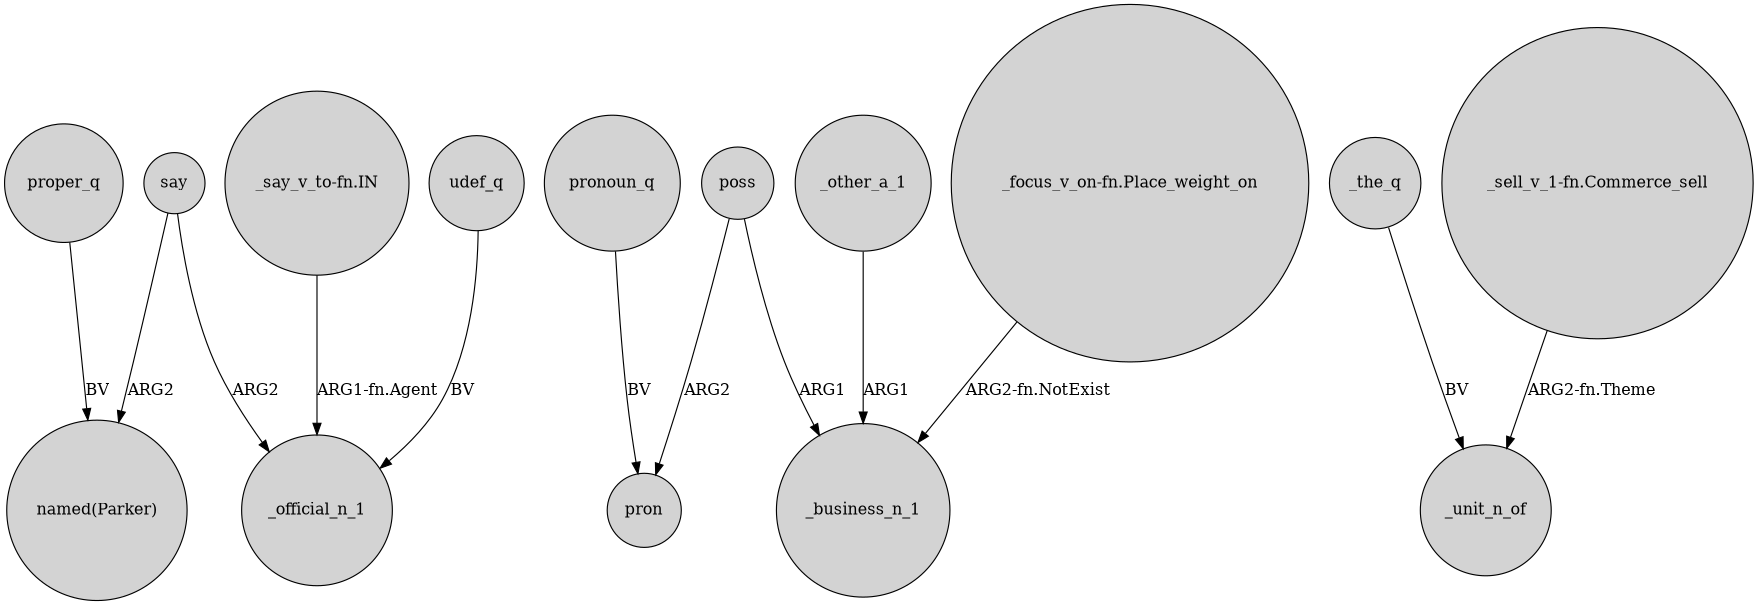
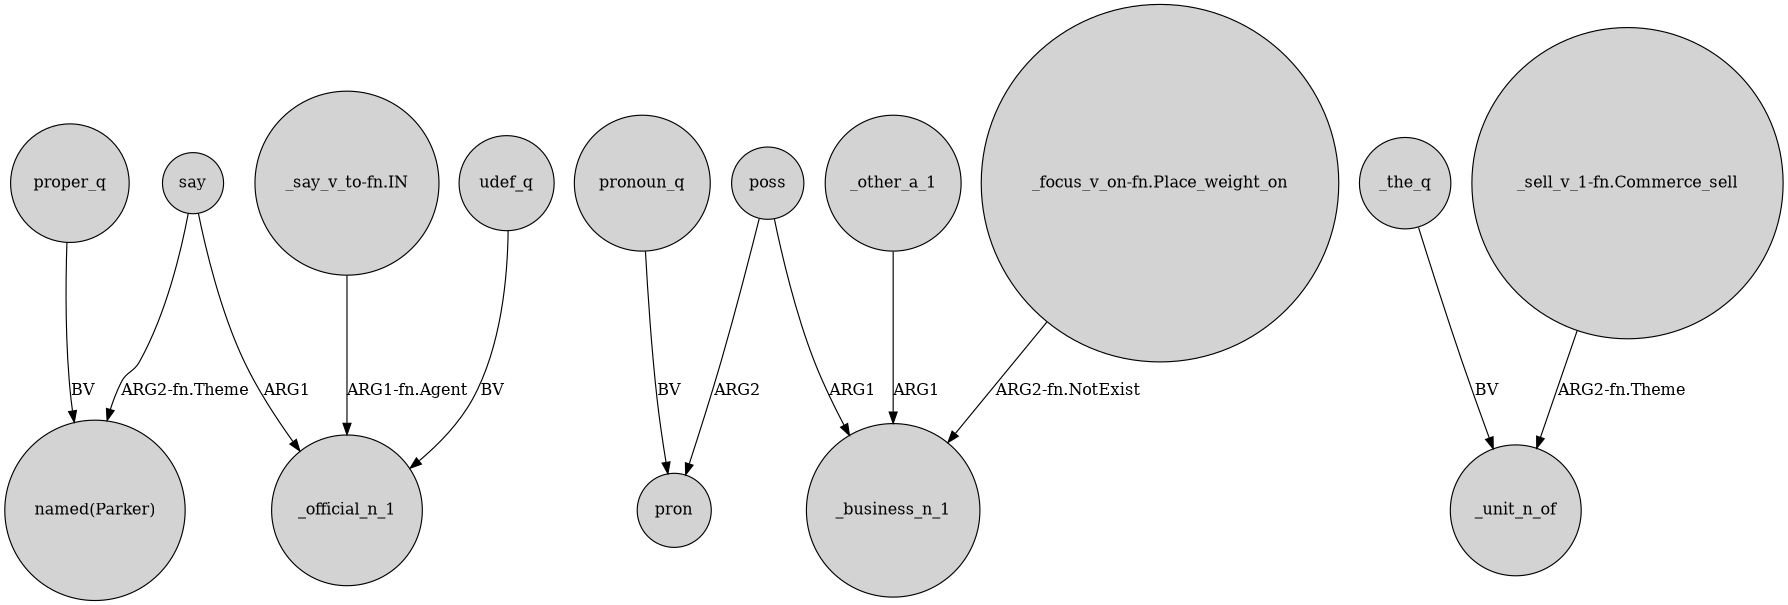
edge "say" -> "named(Parker)": label "ARG2" -> "ARG2-fn.Theme"
edge "say" -> "_official_n_1": label "ARG2" -> "ARG1"
